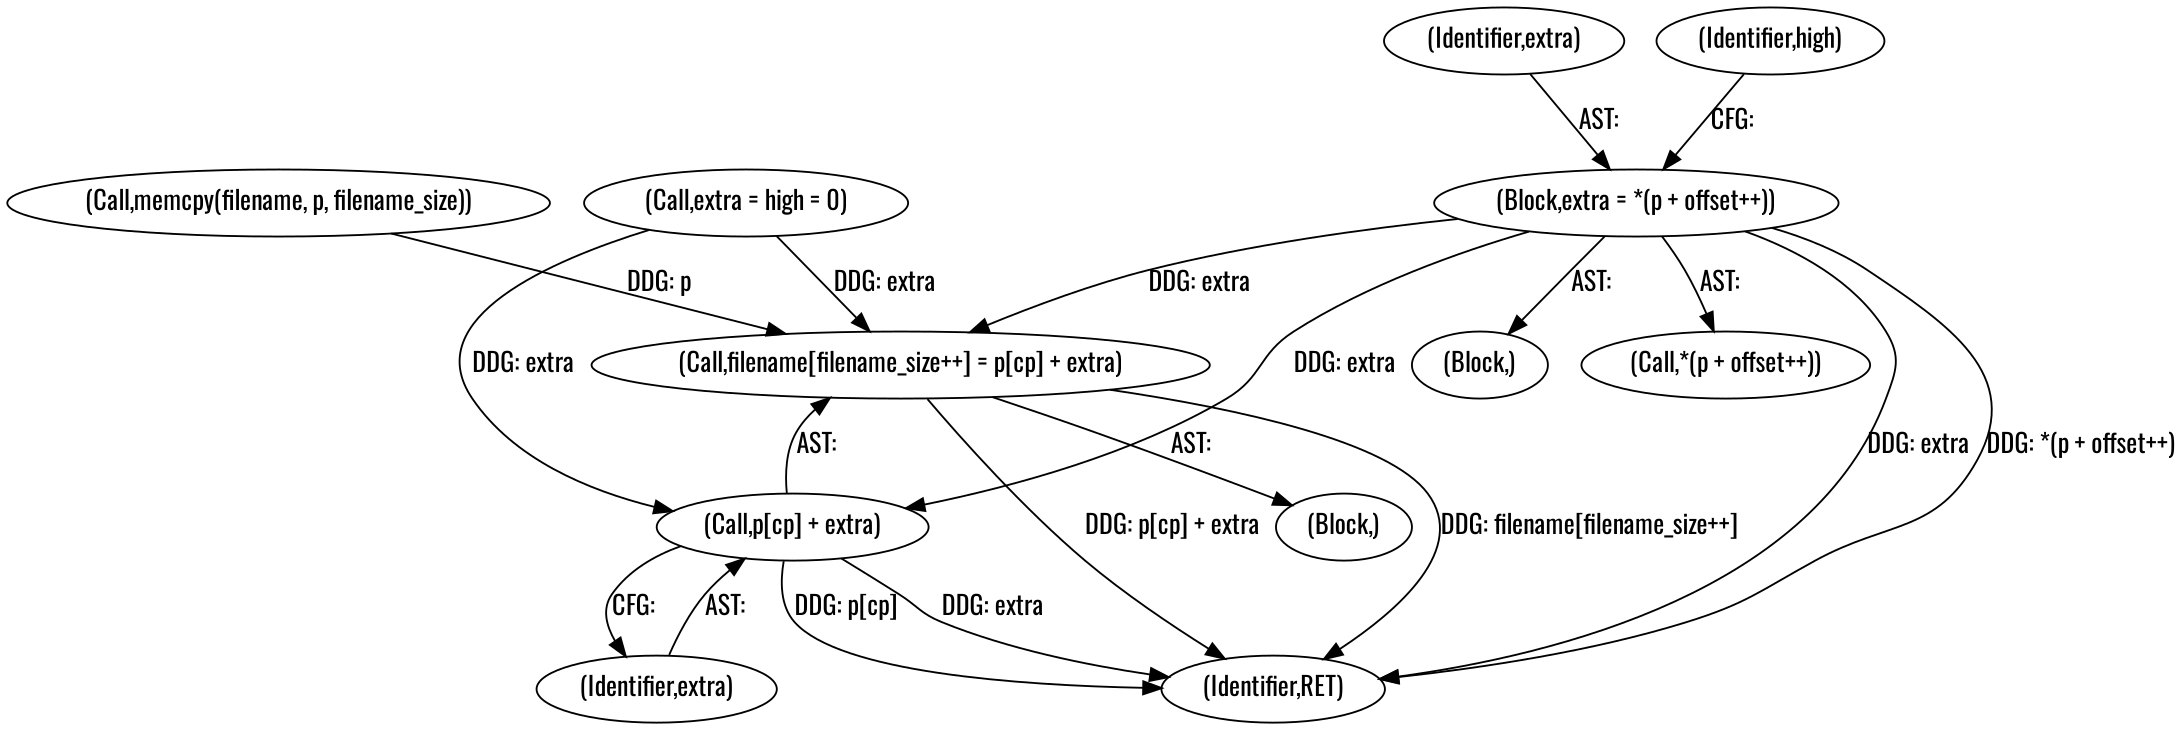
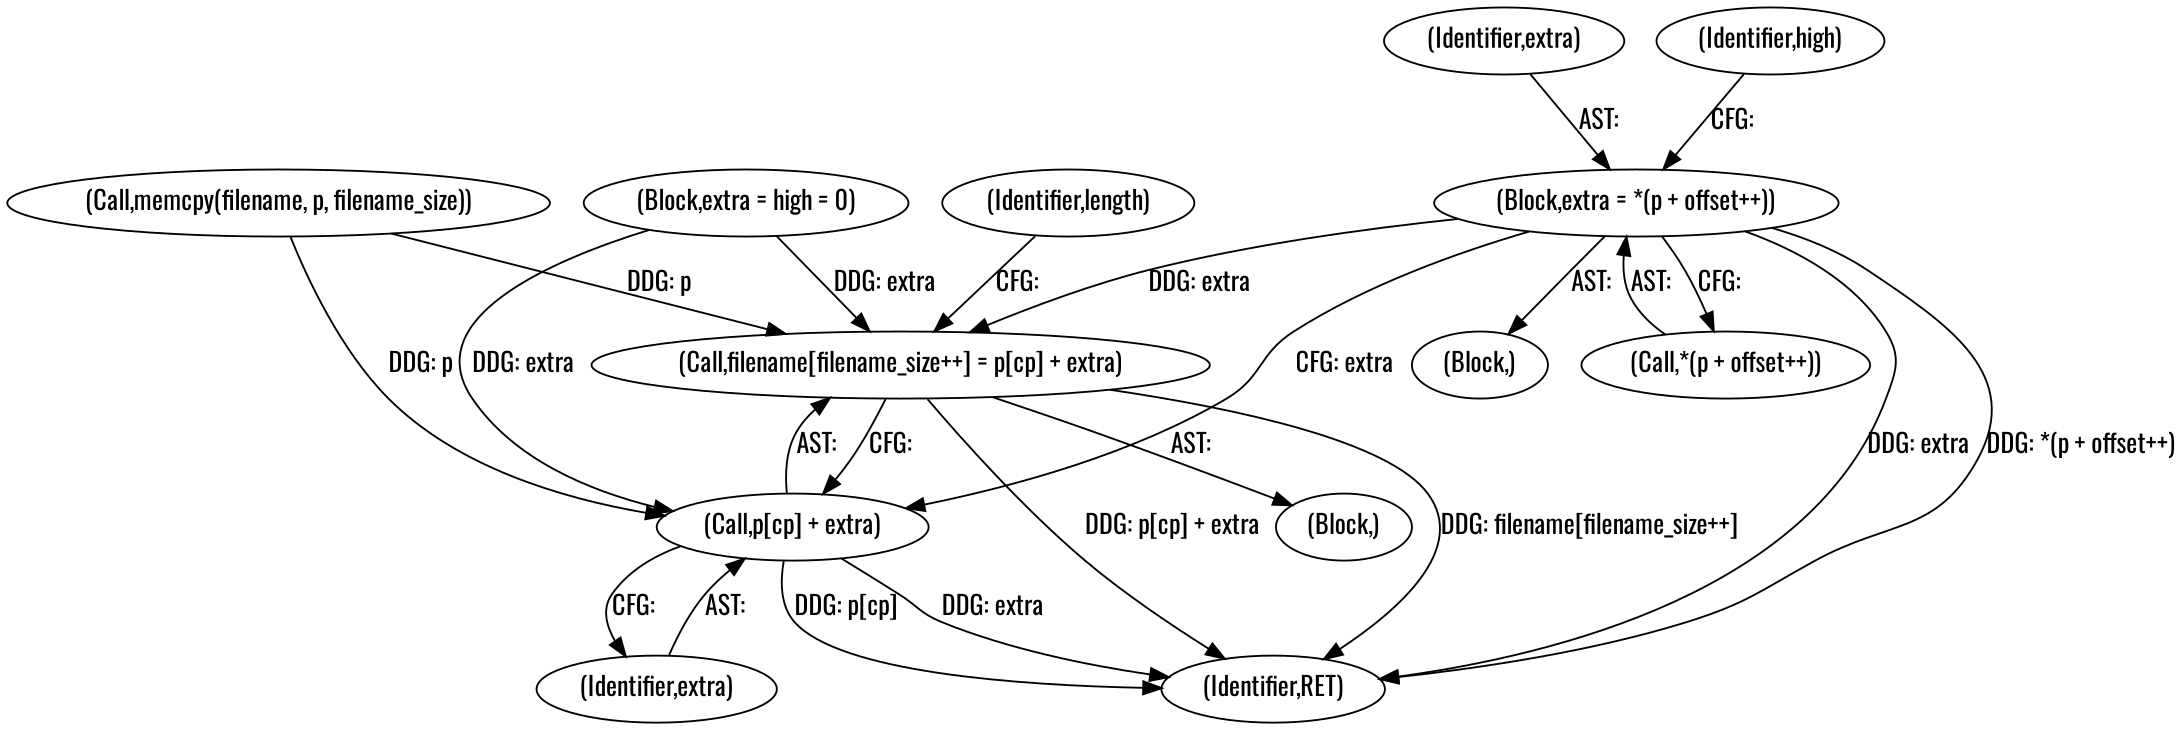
node "(Call,extra = high = 0)": label "(Call,extra = high = 0)" -> "(Block,extra = high = 0)"
node "(Identifier,length)": added
edge "(Block,extra = *(p + offset++))" -> "(Call,*(p + offset++))": label "AST: " -> "CFG: "
edge "(Call,*(p + offset++))" -> "(Block,extra = *(p + offset++))": added, label "AST:"
edge "(Block,extra = *(p + offset++))" -> "(Call,p[cp] + extra)": label "DDG: extra" -> "CFG: extra"
edge "(Call,memcpy(filename, p, filename_size))" -> "(Call,p[cp] + extra)": added, label "DDG: p"
edge "(Call,filename[filename_size++] = p[cp] + extra)" -> "(Call,p[cp] + extra)": added, label "CFG:"
